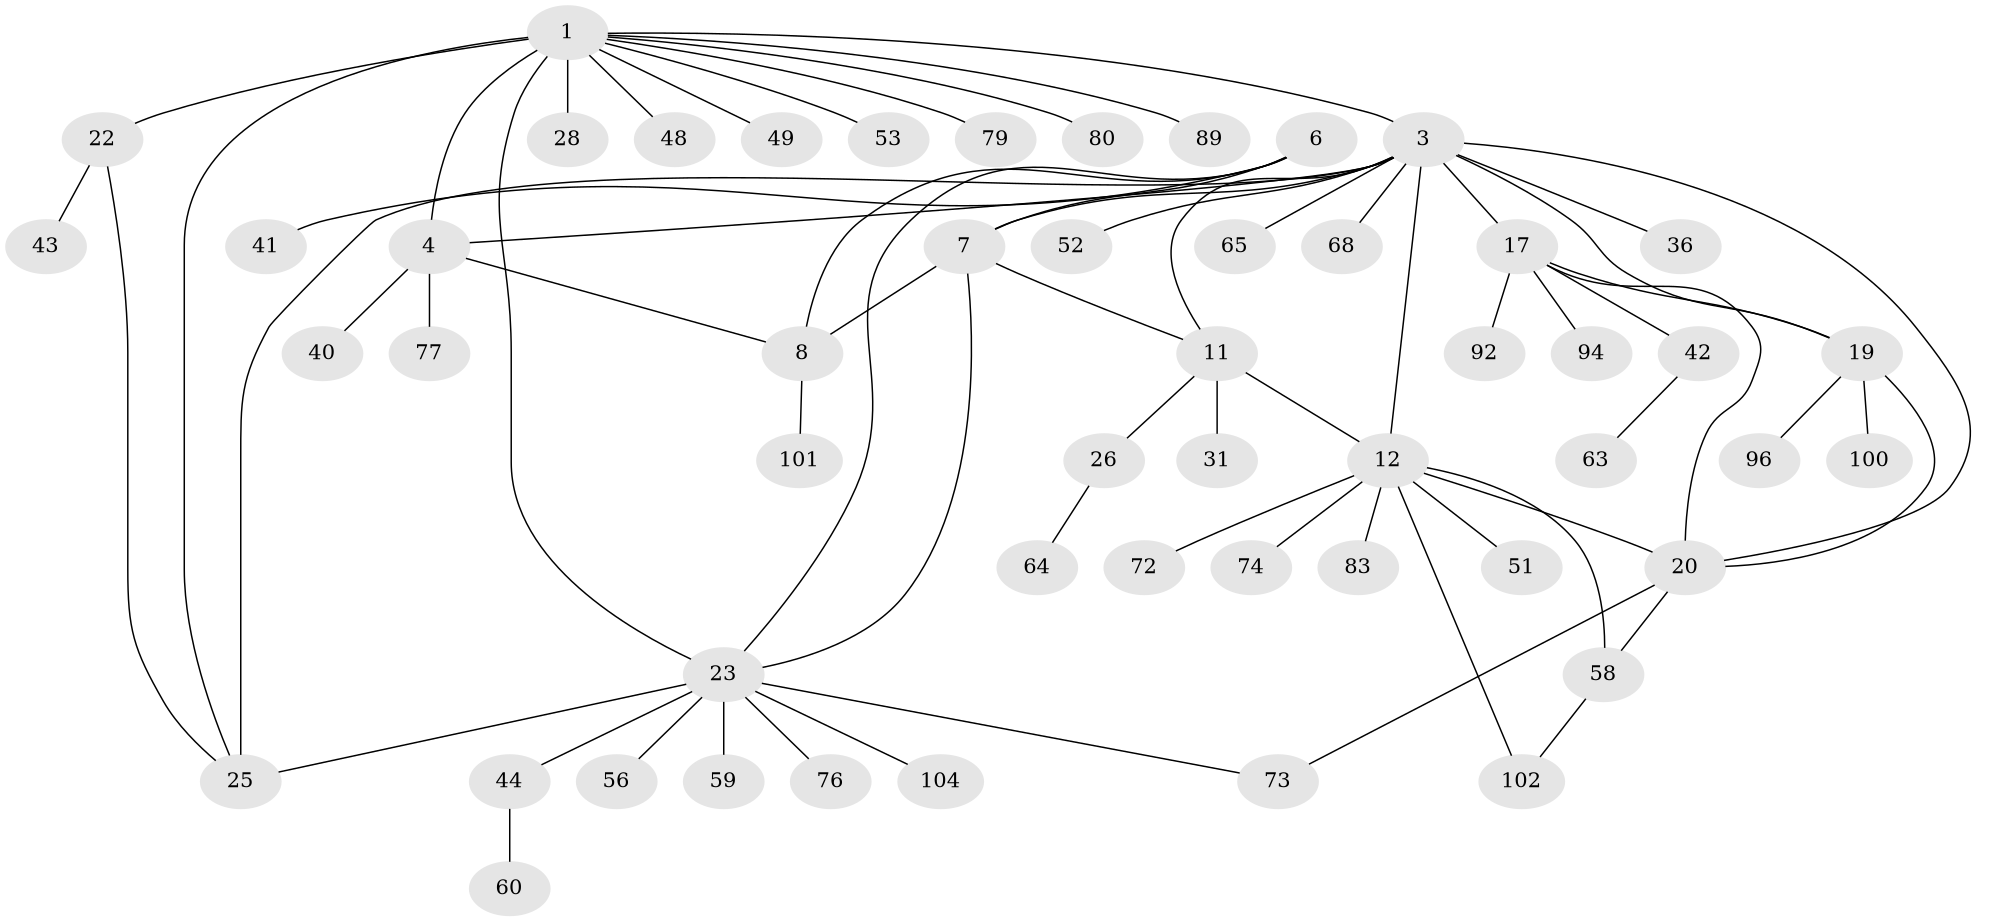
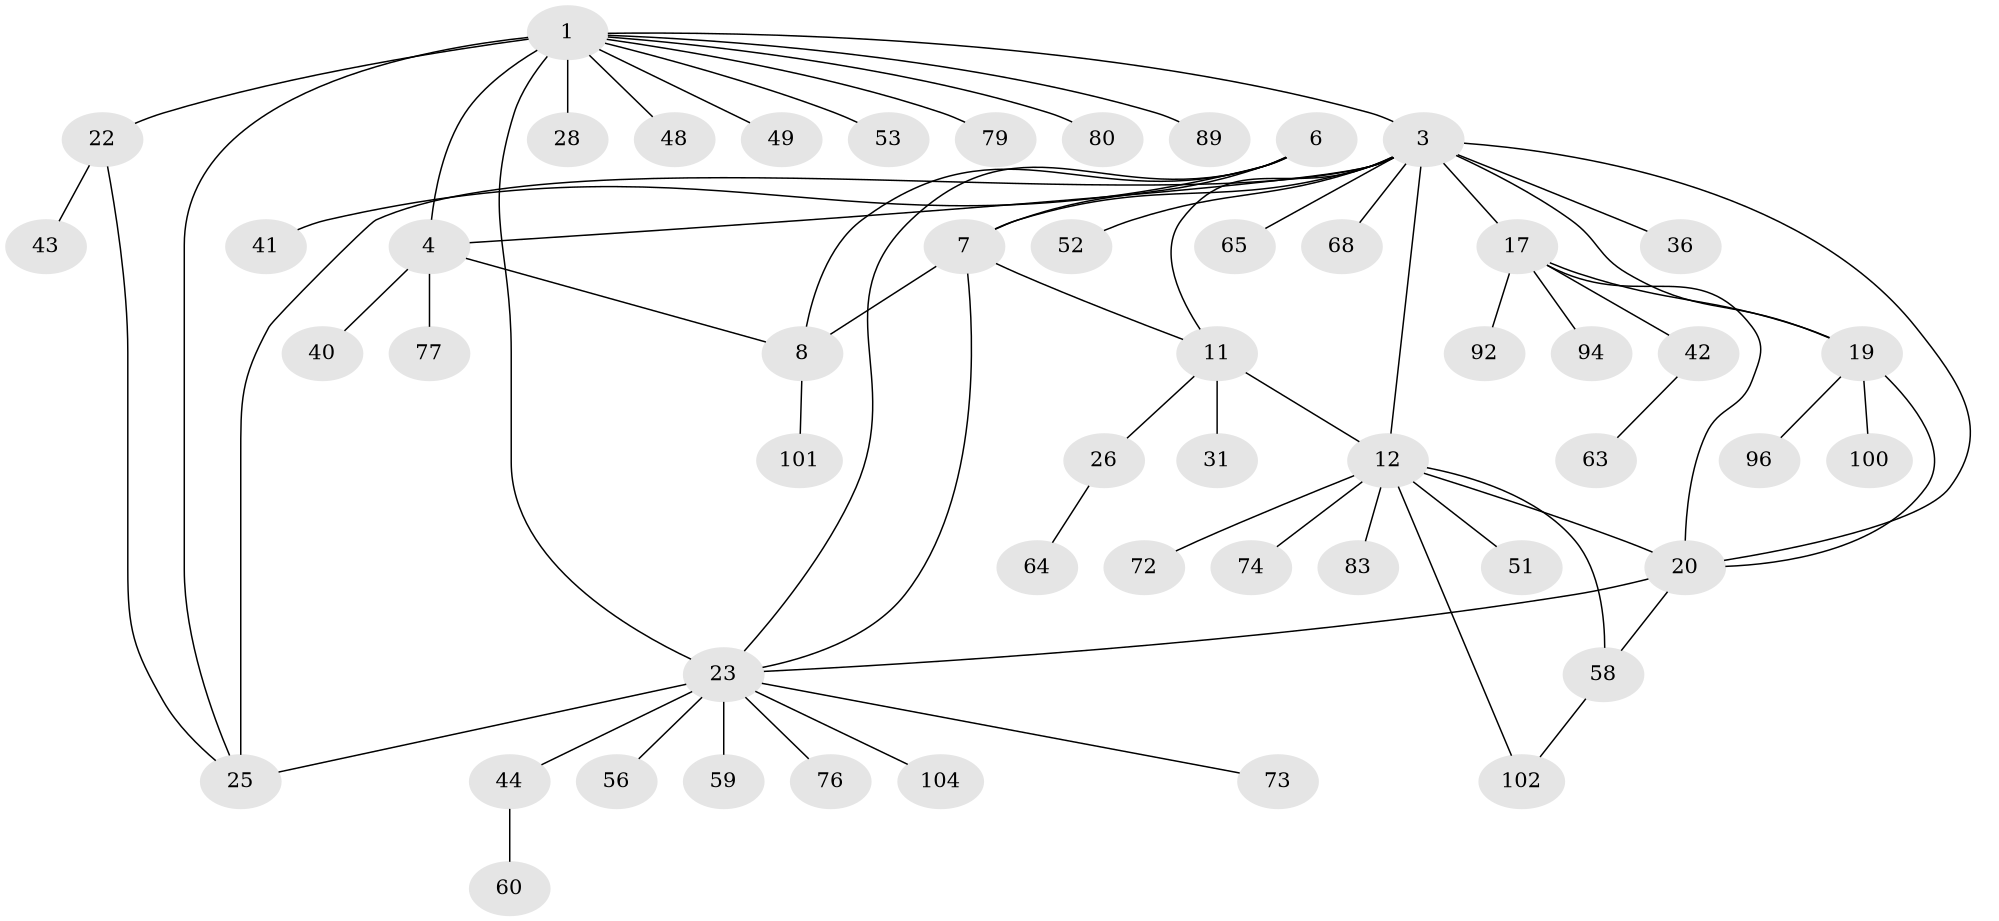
edge "20" -- "73": now "20" -- "23"
